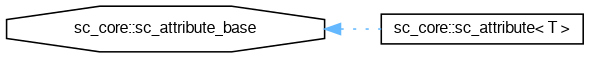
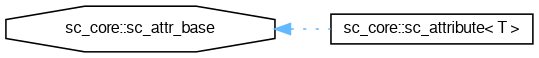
node "sc_core::sc_attribute_base": label "sc_core::sc_attribute_base" -> "sc_core::sc_attr_base"
